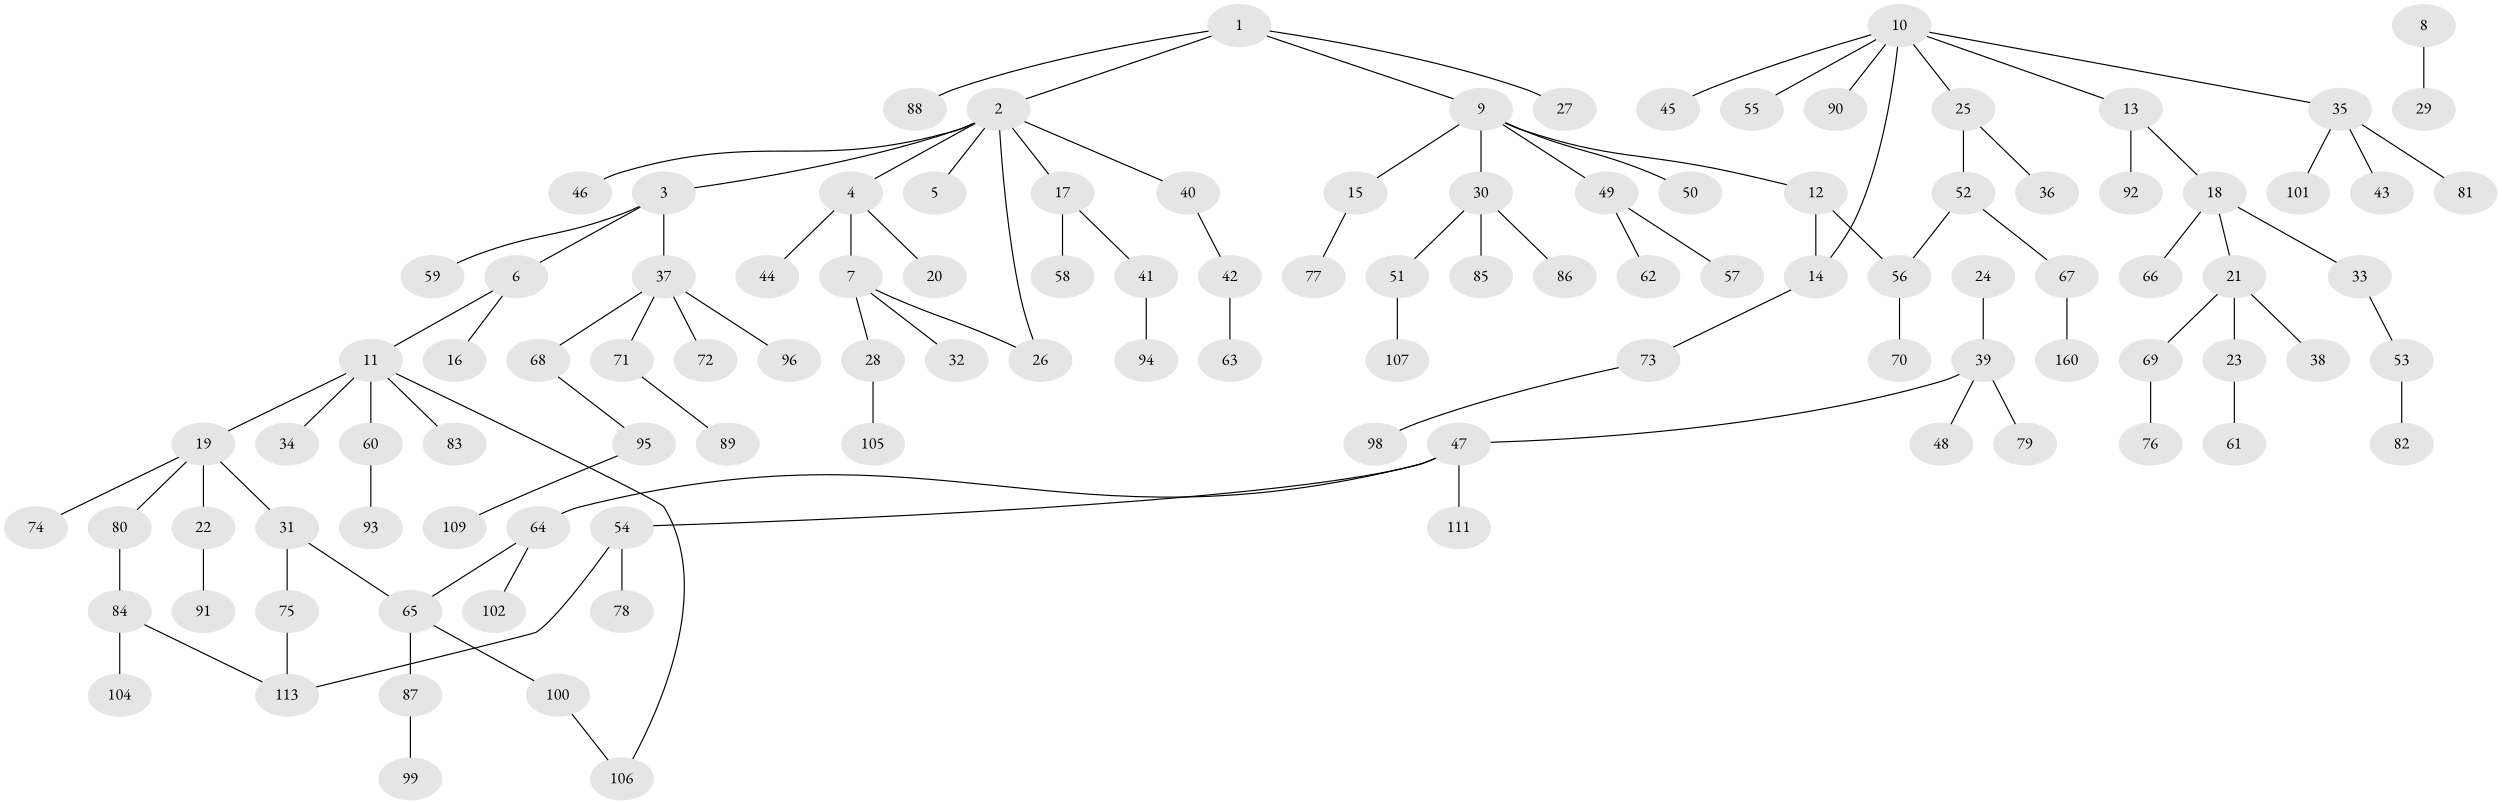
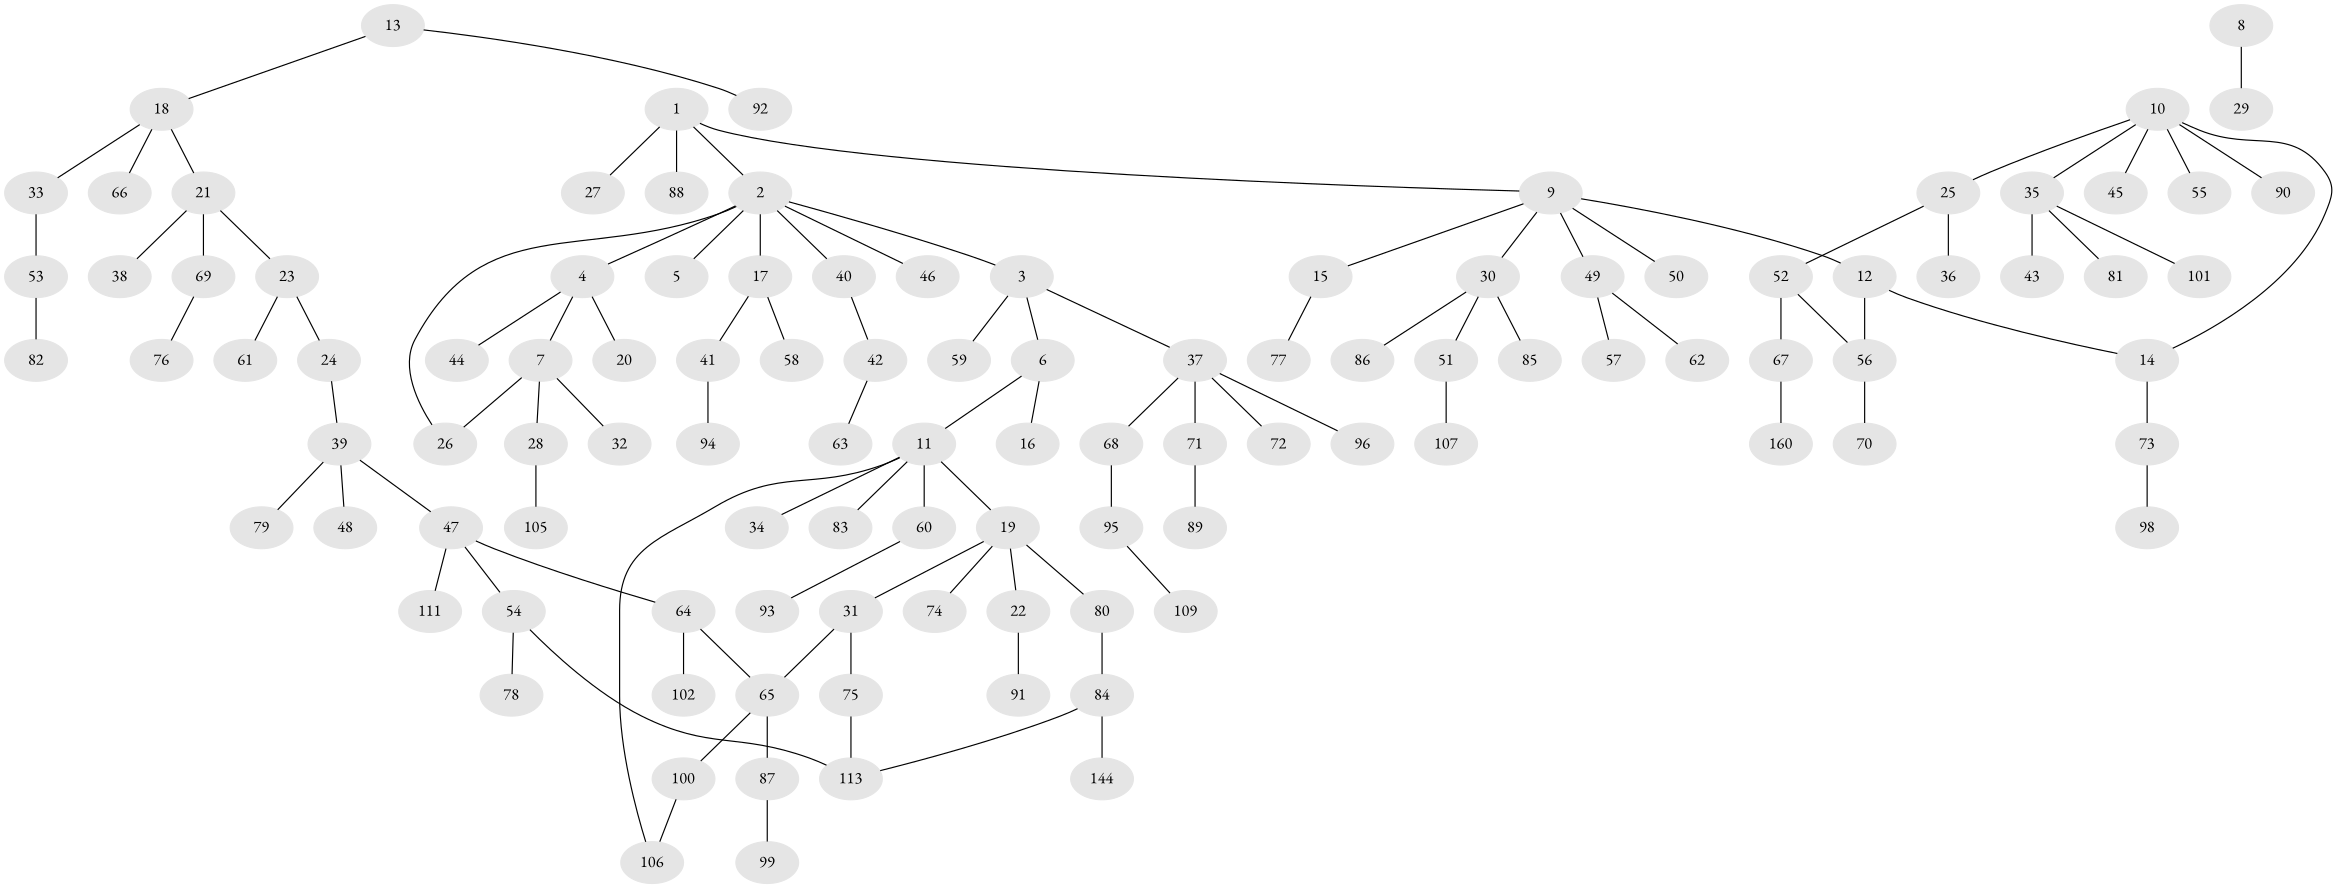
edge "10" -- "13": removed
edge "23" -- "24": added
node "104": label "104" -> "144"
